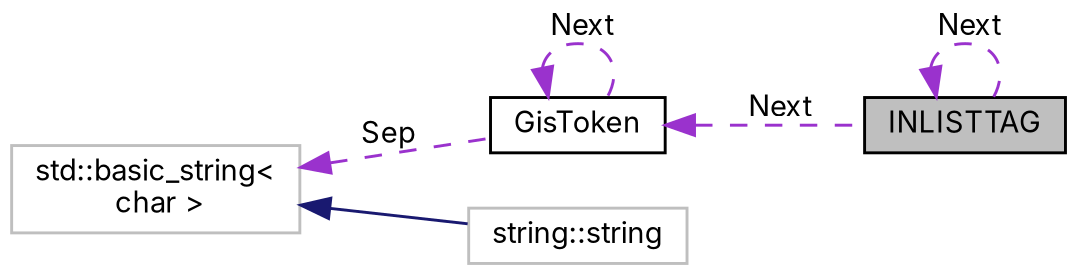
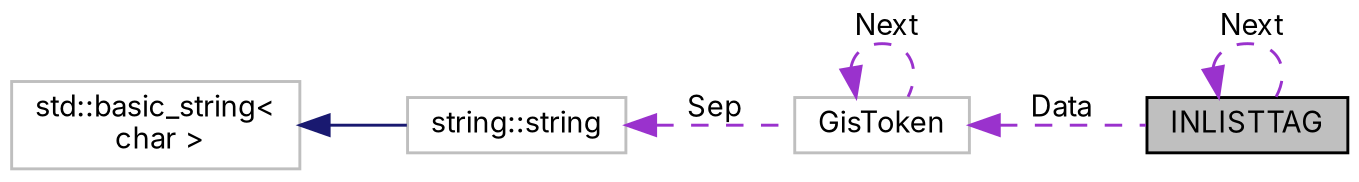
edge "INLISTTAG" -> "GisToken": label " Next" -> " Data"
node "GisToken": color black -> grey75
edge "GisToken" -> "std::basic_string< char >": now "GisToken" -> "string::string"
